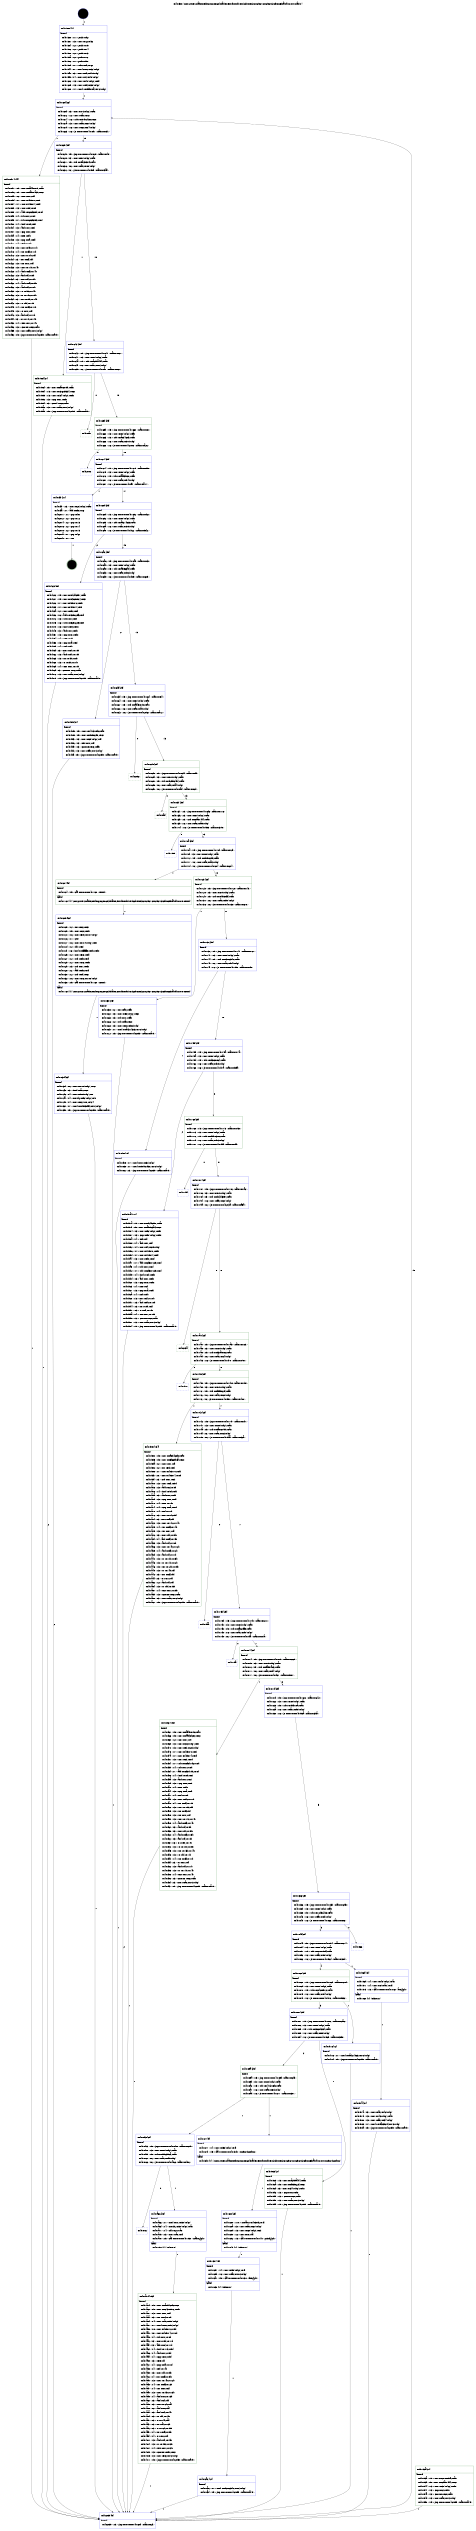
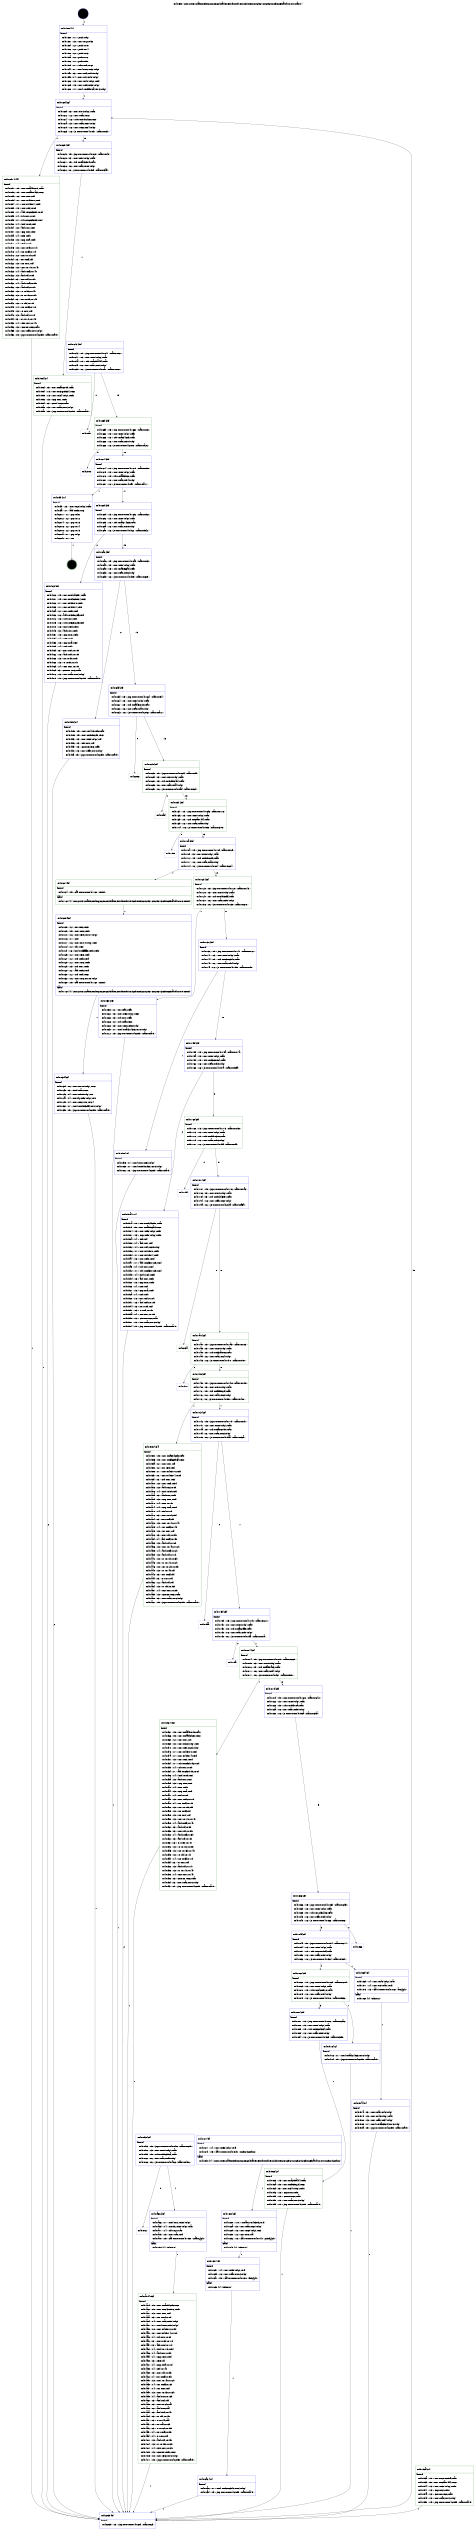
edge "0x401629 [25]" -> "0x401642 [25]": removed, label "18"
node "0x40189a [25]": removed
